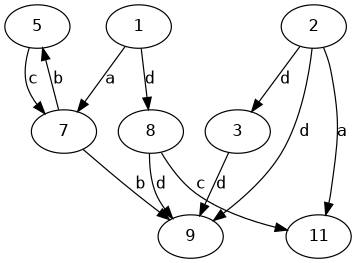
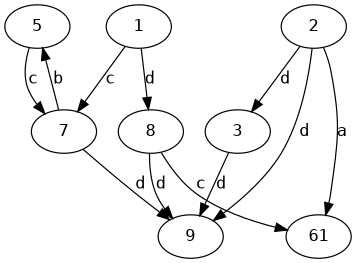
edge "1" -> "7": label "a" -> "c"
edge "7" -> "9": label "b" -> "d"
node "11": label "11" -> "61"
